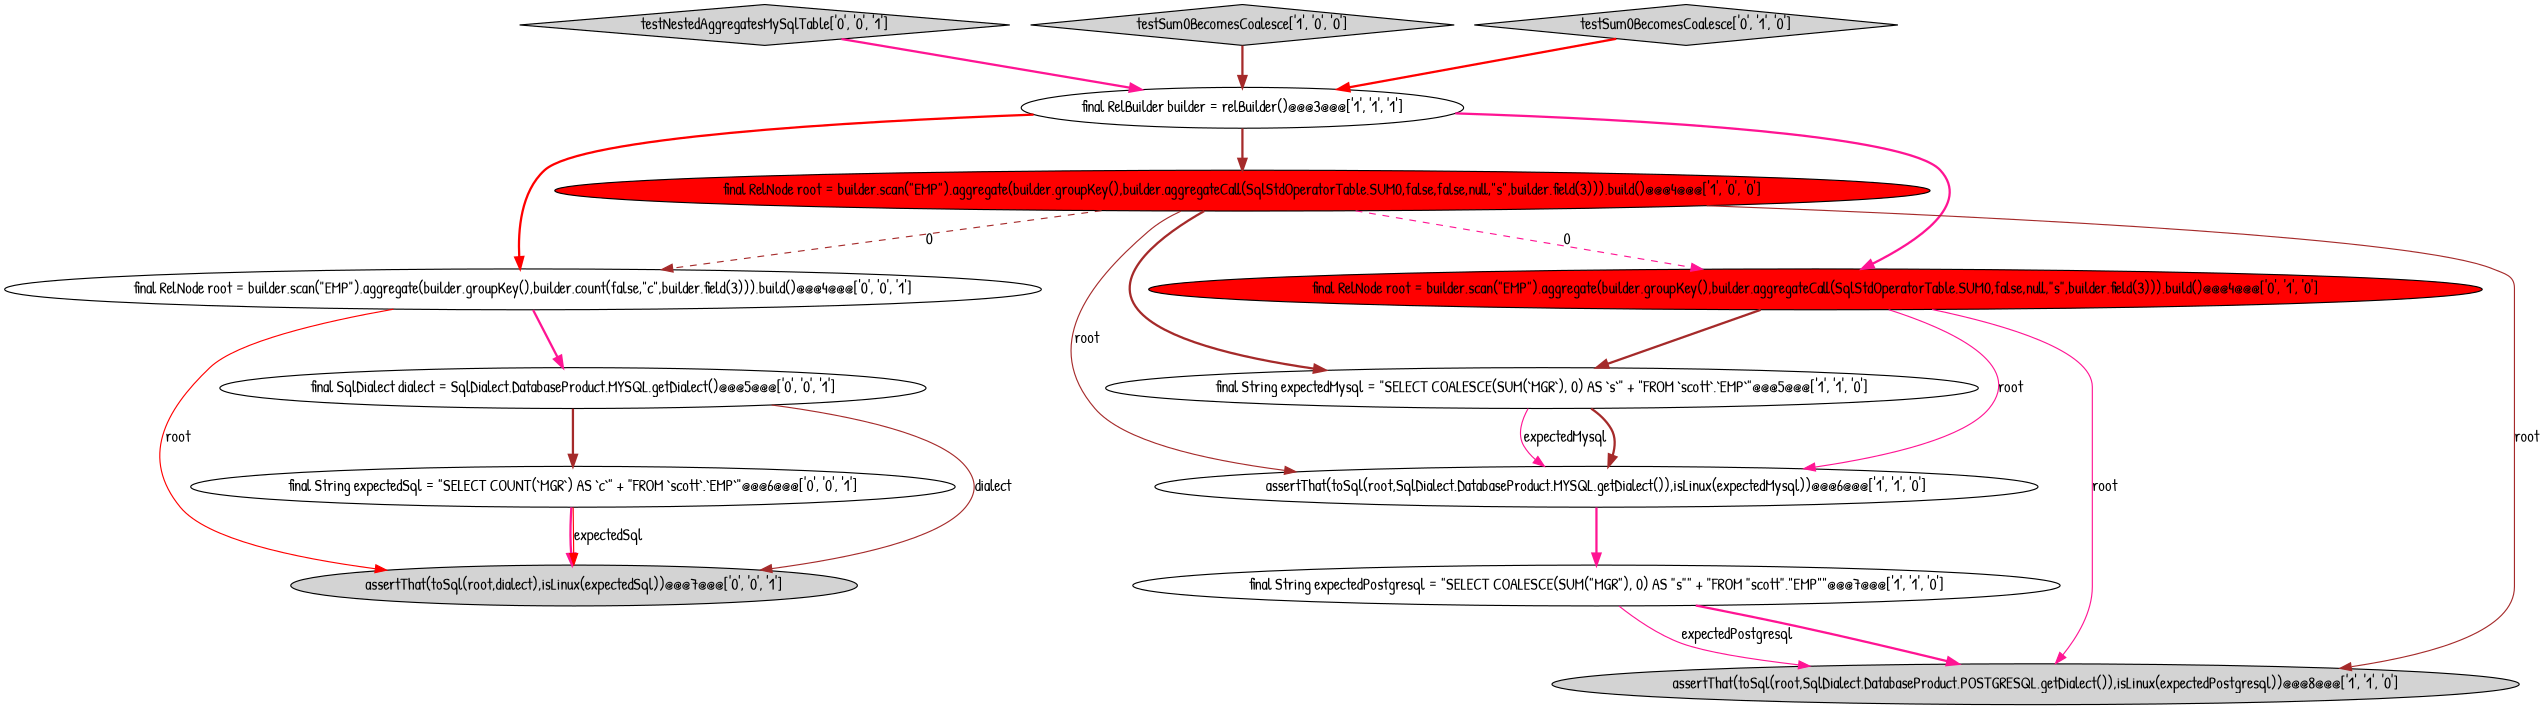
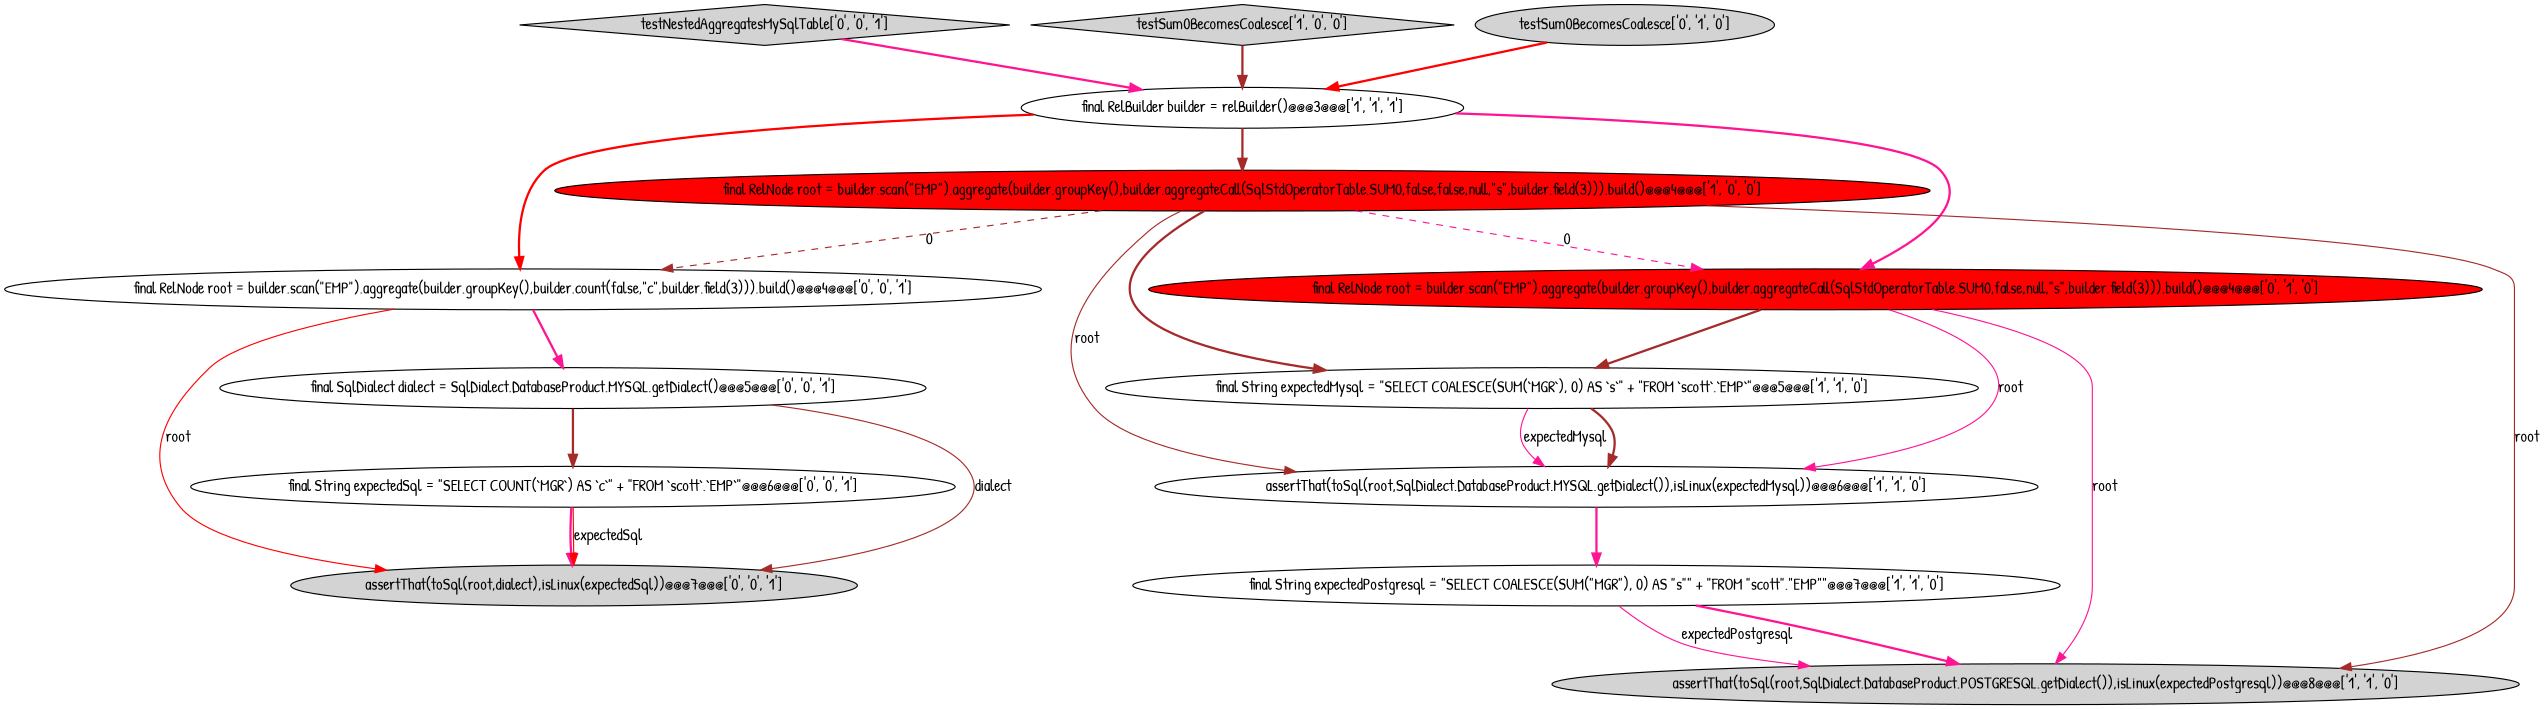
node "testSum0BecomesCoalesce['0', '1', '0']": shape diamond -> ellipse
